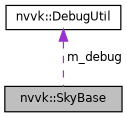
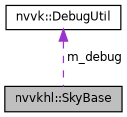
node "nvvk::SkyBase": label "nvvk::SkyBase" -> "nvvkhl::SkyBase"
